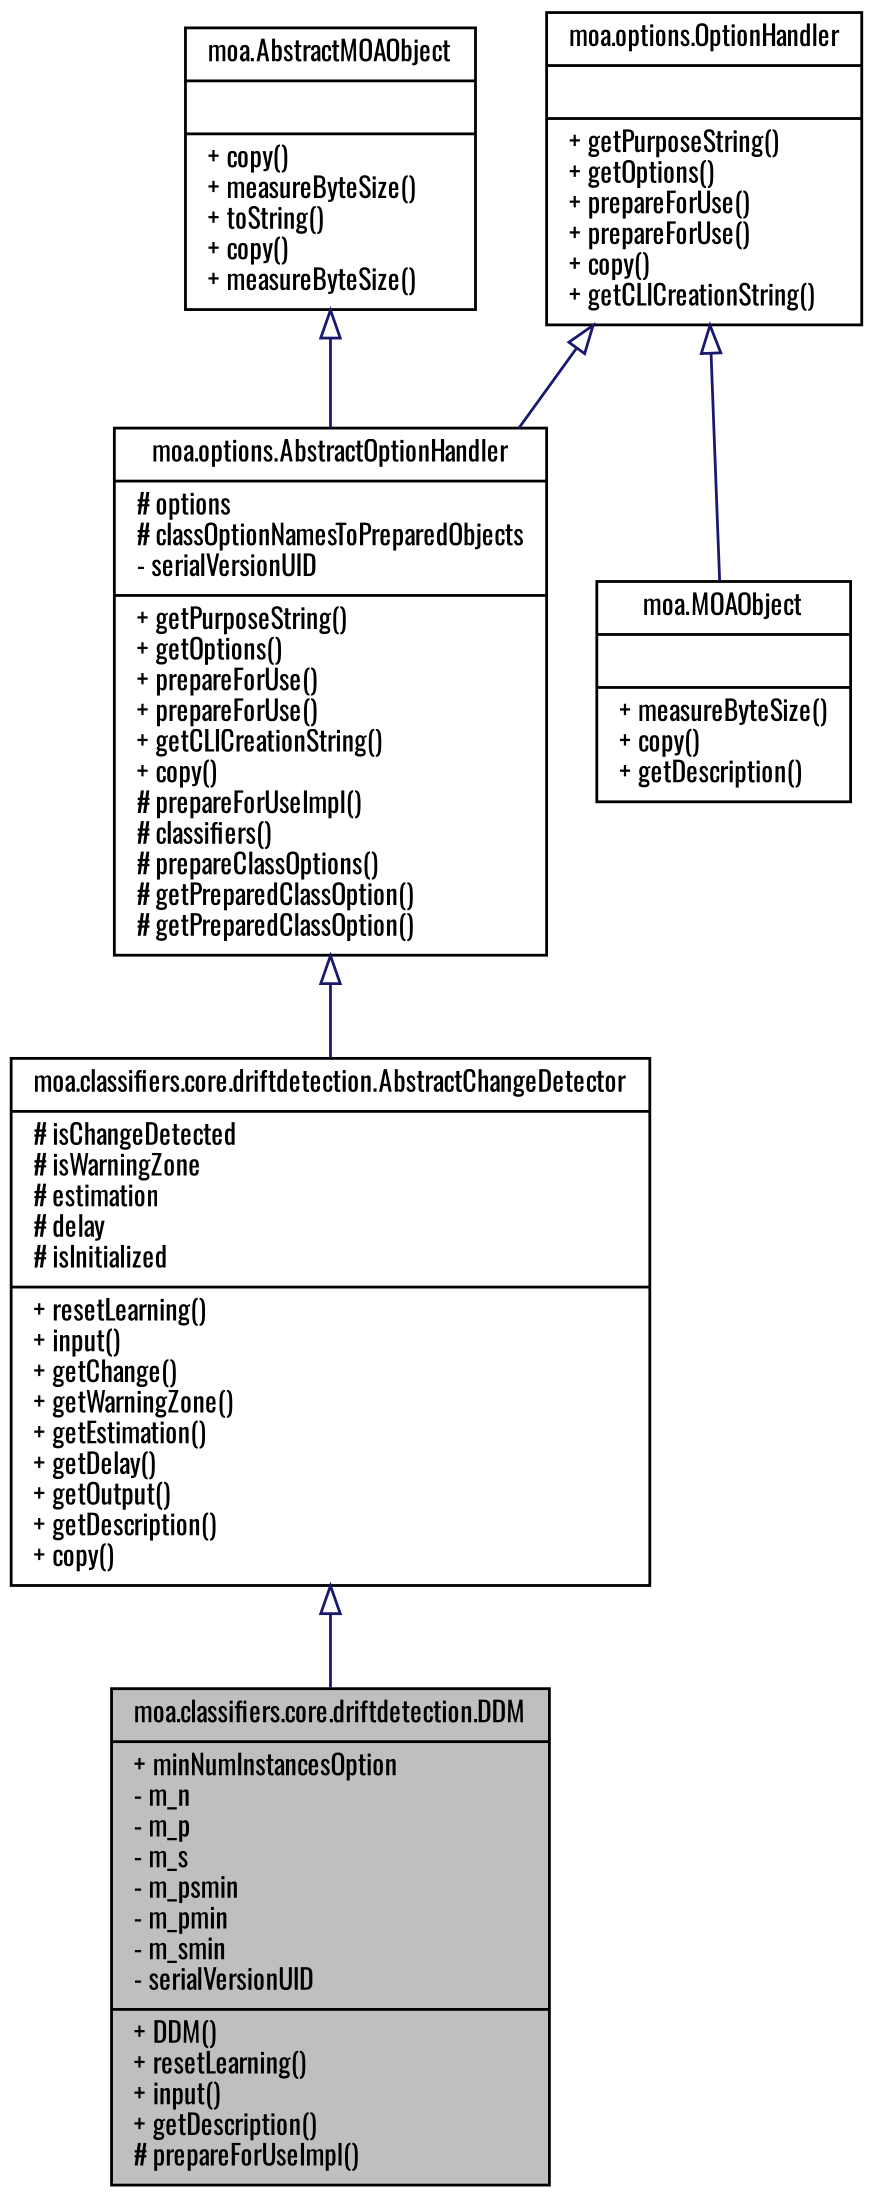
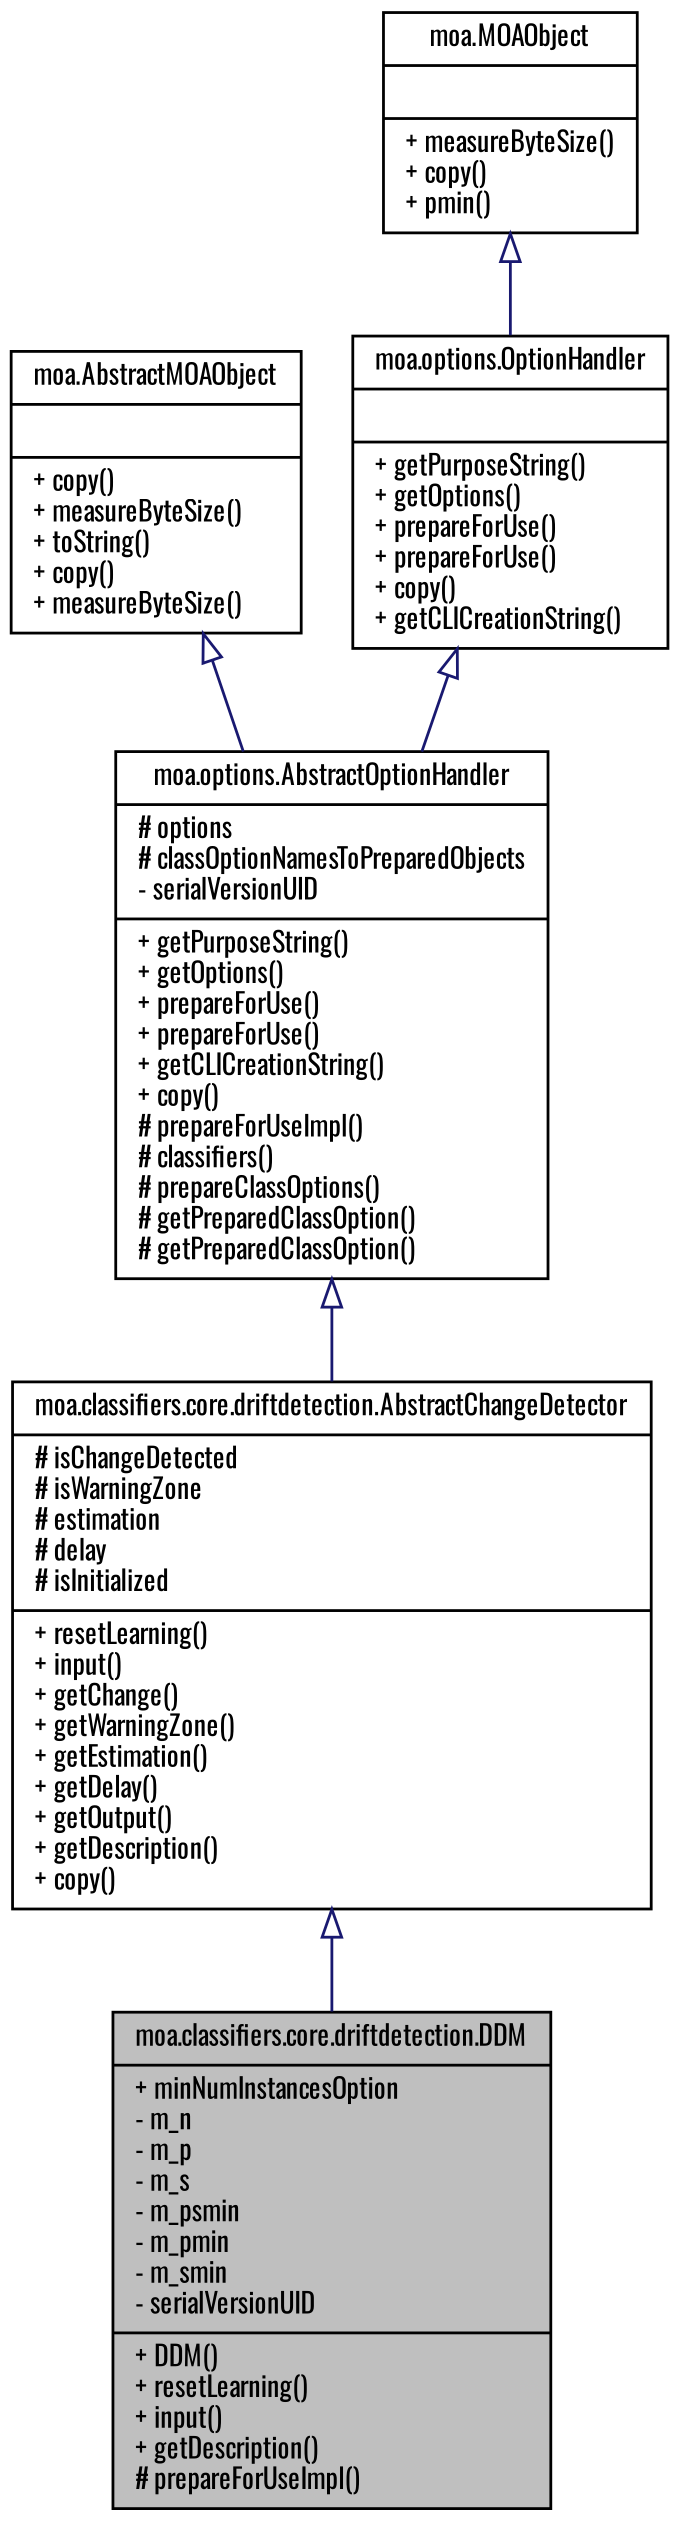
edge "moa.MOAObject" -> "moa.options.OptionHandler": reversed
node "moa.MOAObject": text "+ getDescription()" -> "+ pmin()"
